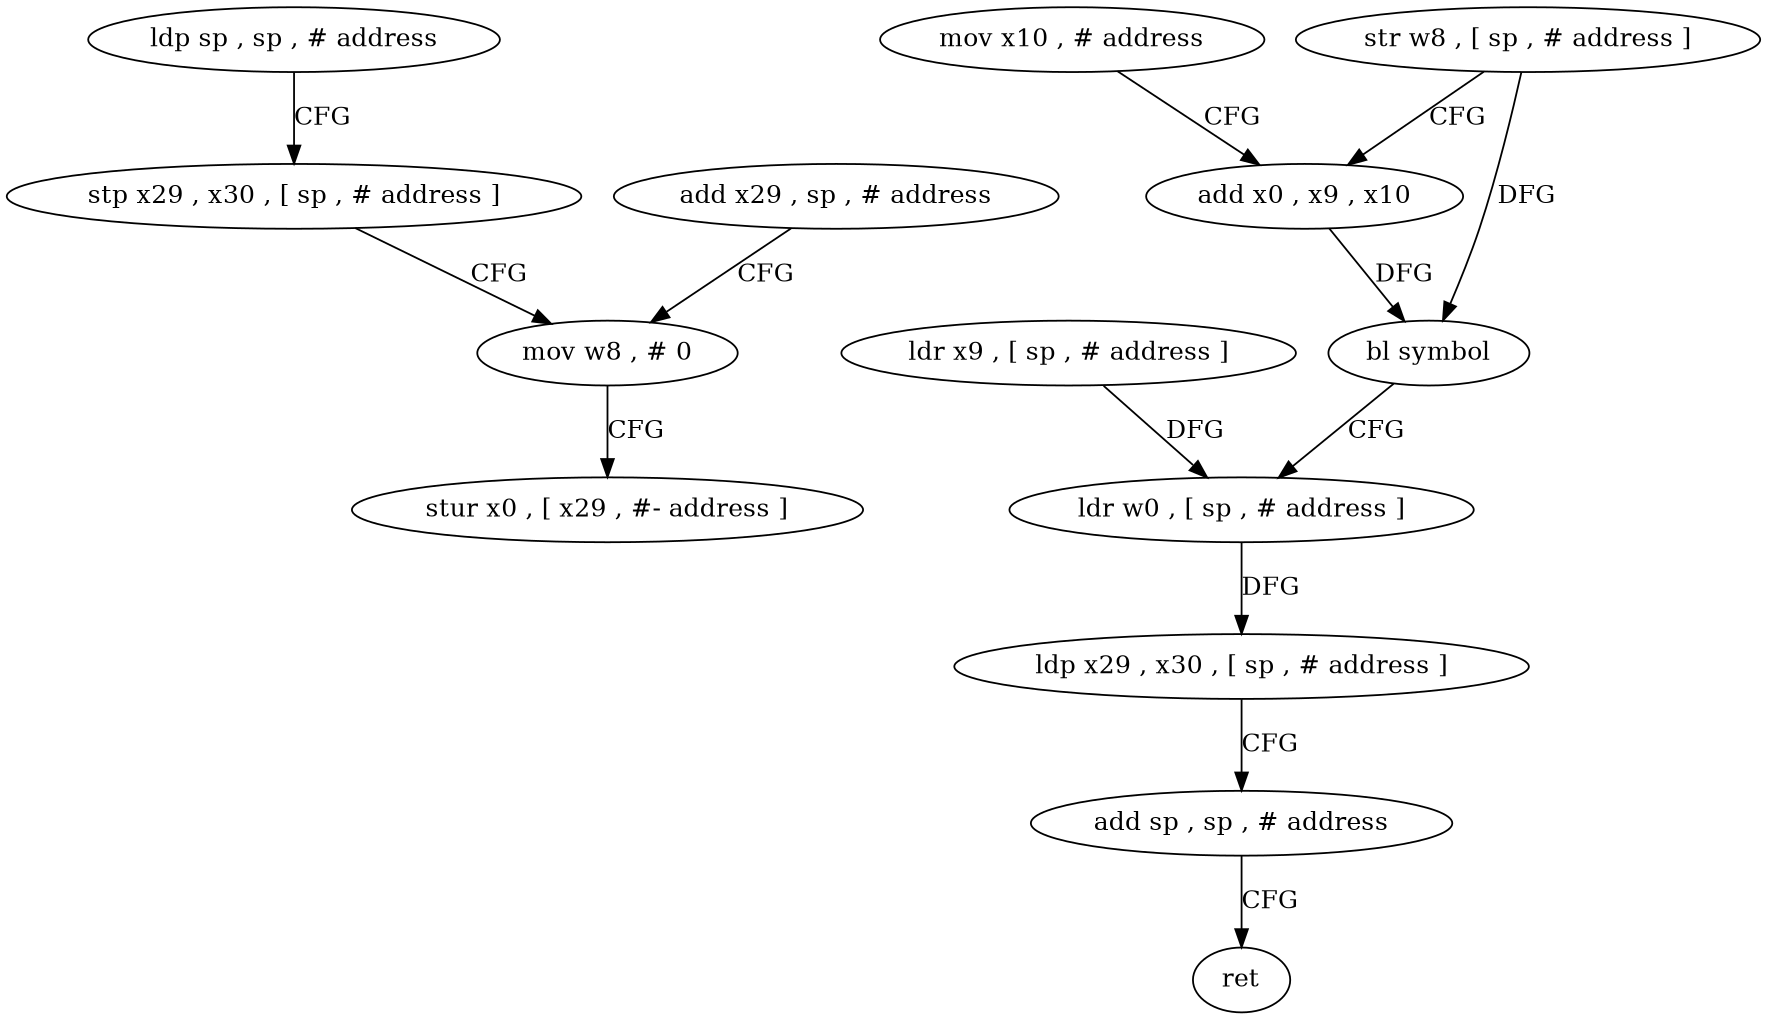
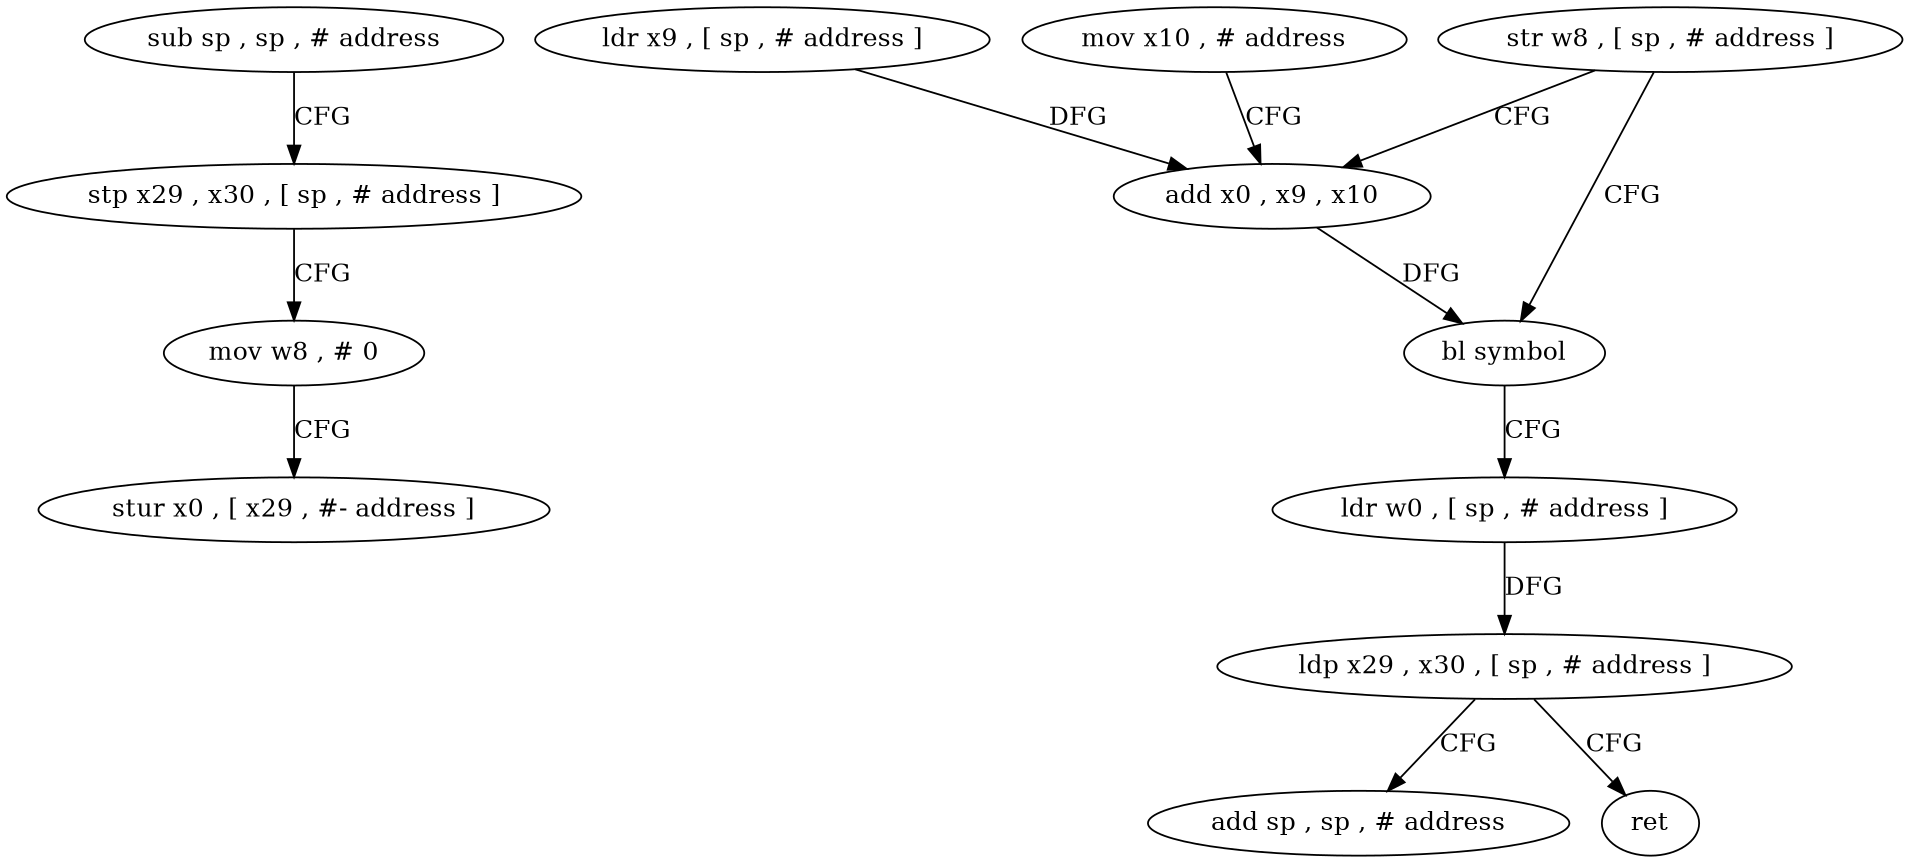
node "ldp sp , sp , # address": label "ldp sp , sp , # address" -> "sub sp , sp , # address"
node "add x29 , sp , # address": removed
edge "str w8 , [ sp , # address ]" -> "bl symbol": label "DFG" -> "CFG"
edge "ldr x9 , [ sp , # address ]" -> "ldr w0 , [ sp , # address ]": now "ldr x9 , [ sp , # address ]" -> "add x0 , x9 , x10"
edge "add sp , sp , # address" -> "ret": now "ldp x29 , x30 , [ sp , # address ]" -> "ret"
